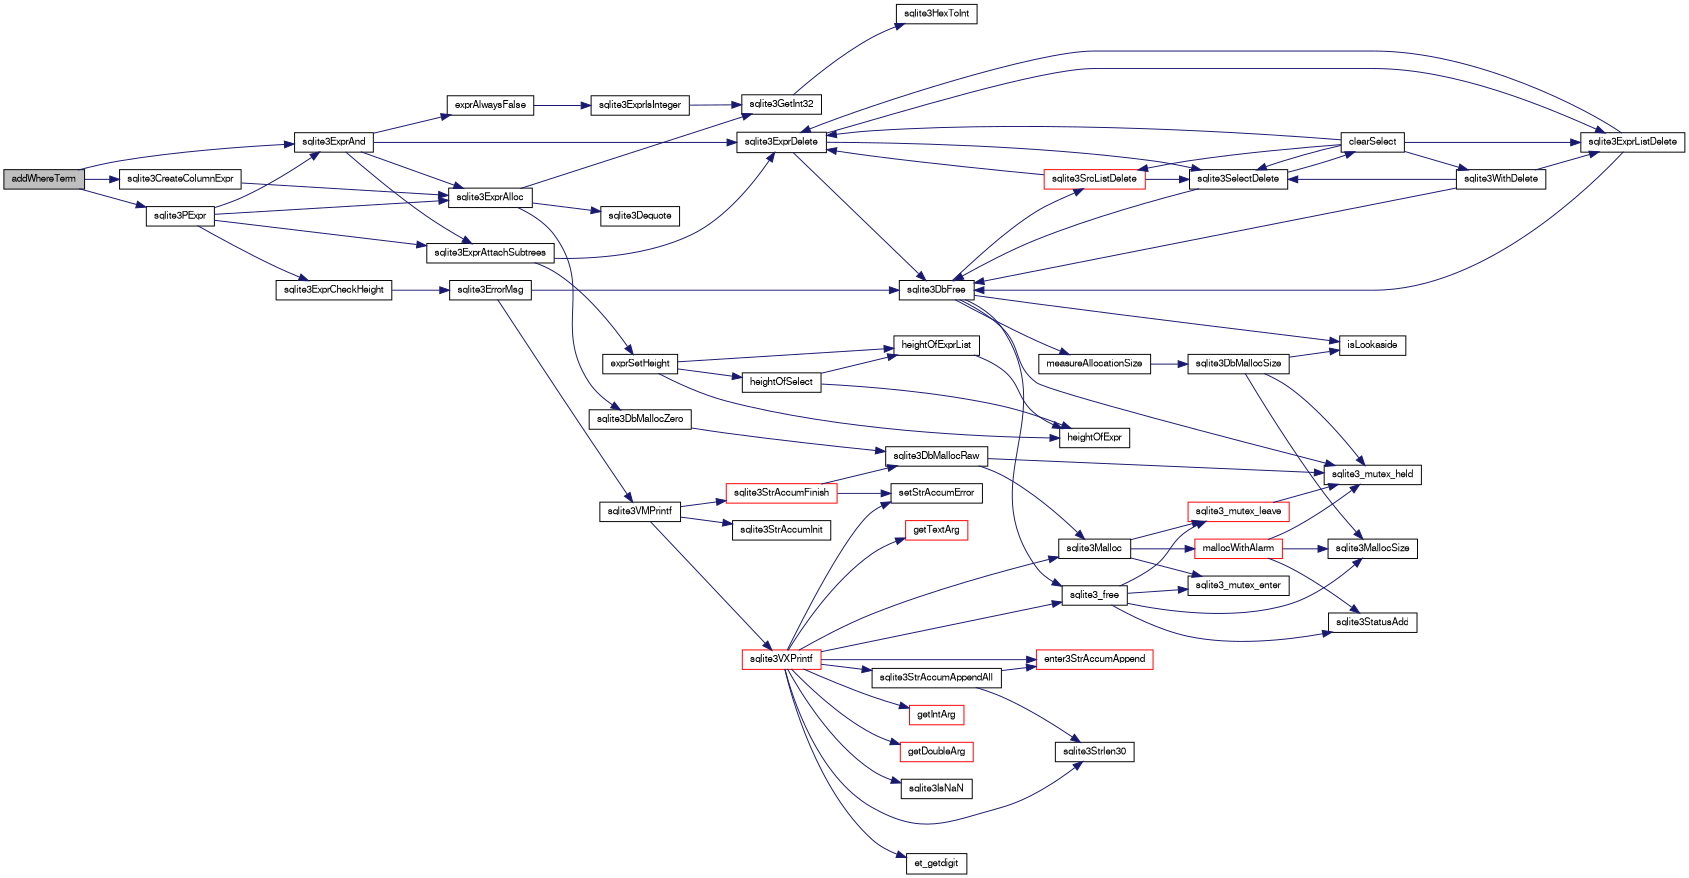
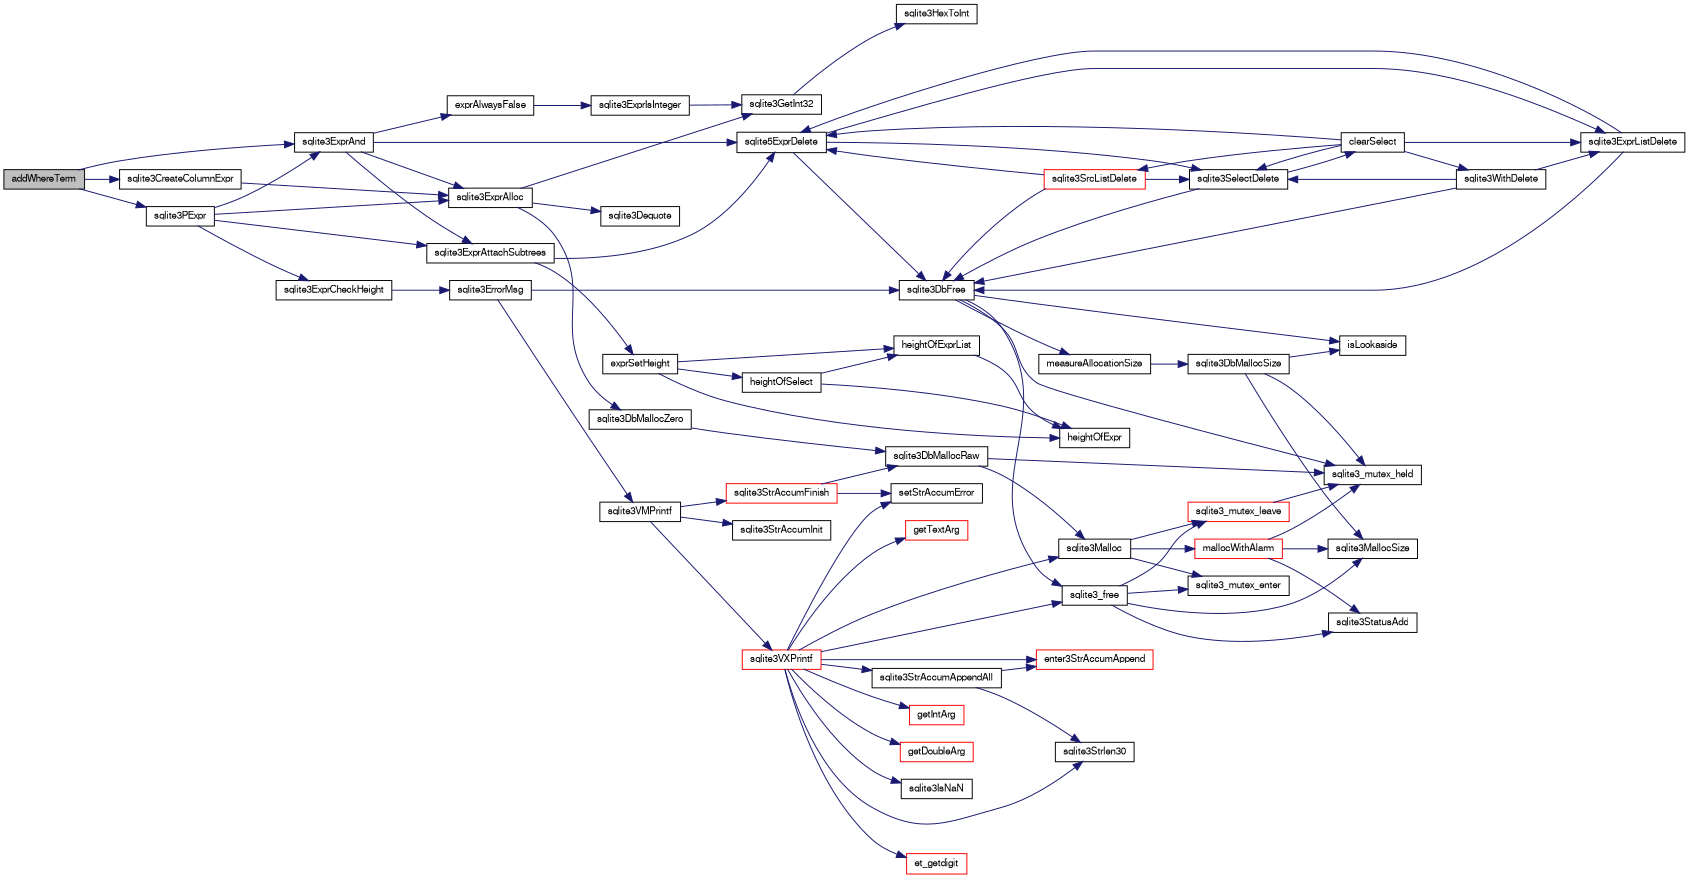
node "sqlite3ExprDelete": label "sqlite3ExprDelete" -> "sqlite5ExprDelete"
edge "sqlite3DbFree" -> "sqlite3SrcListDelete": reversed
node "et_getdigit": color black -> red
